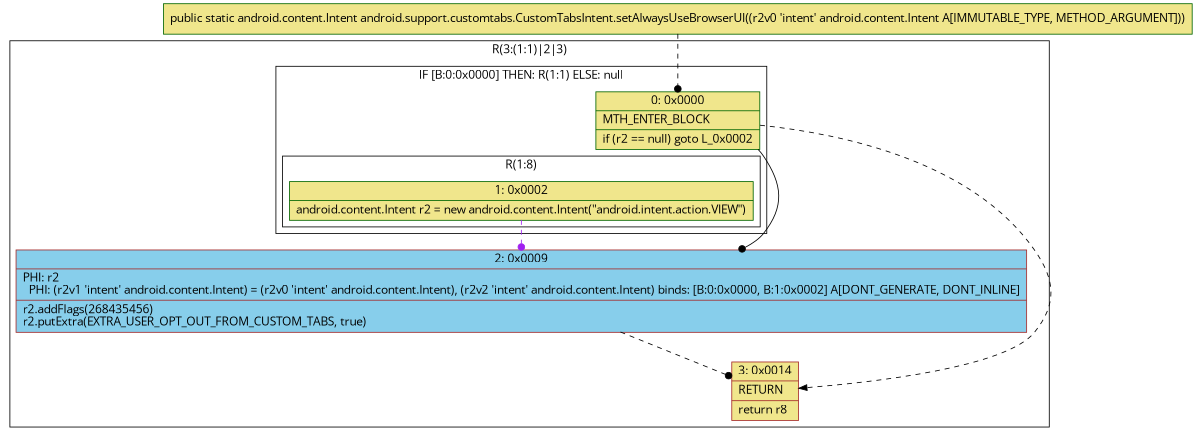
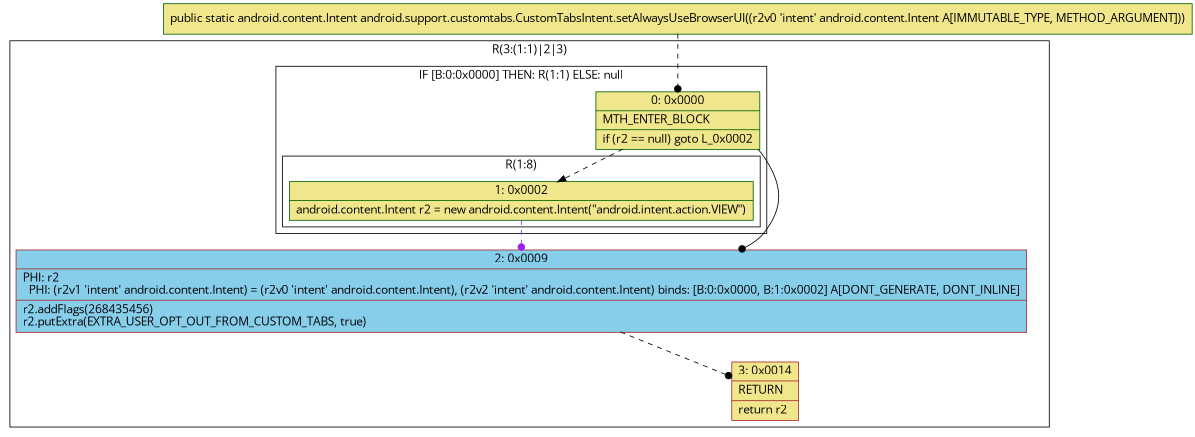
edge "0: 0x0000" -> "3: 0x0014": now "0: 0x0000" -> "1: 0x0002"
node "3: 0x0014": text "return r8" -> "return r2"
